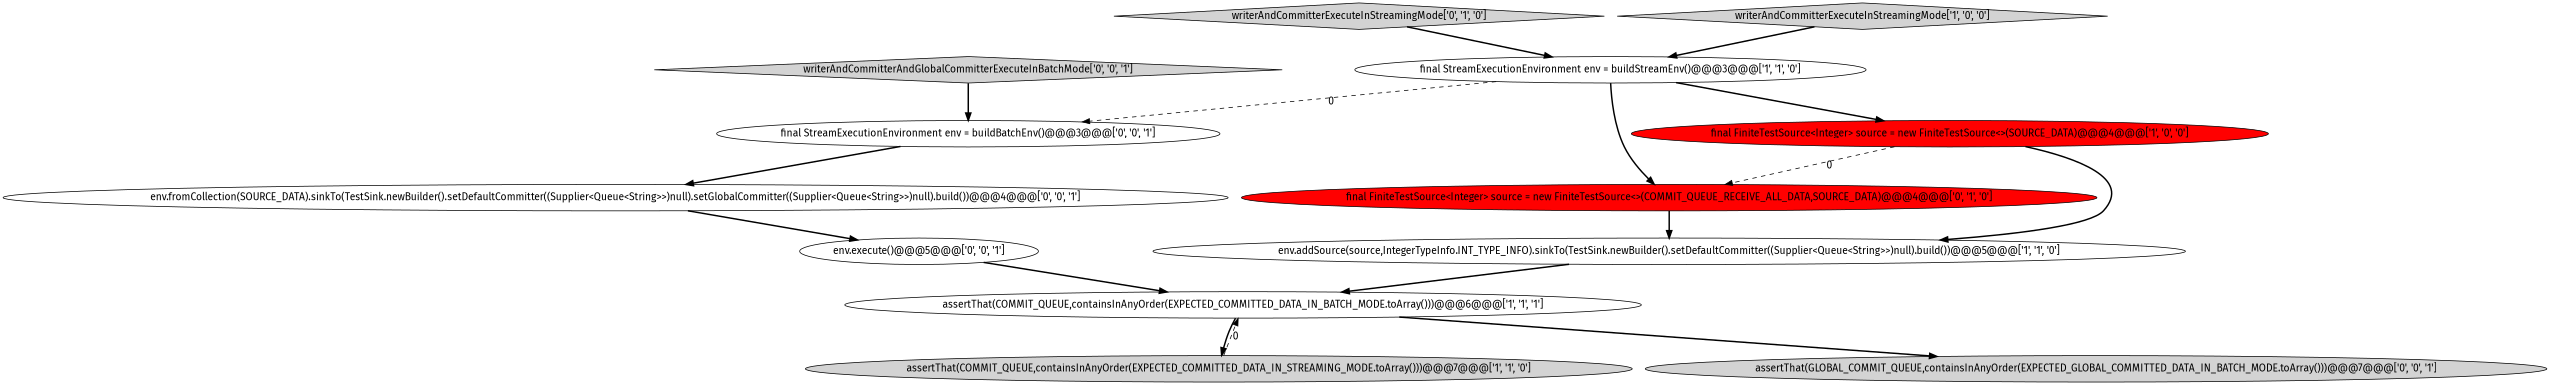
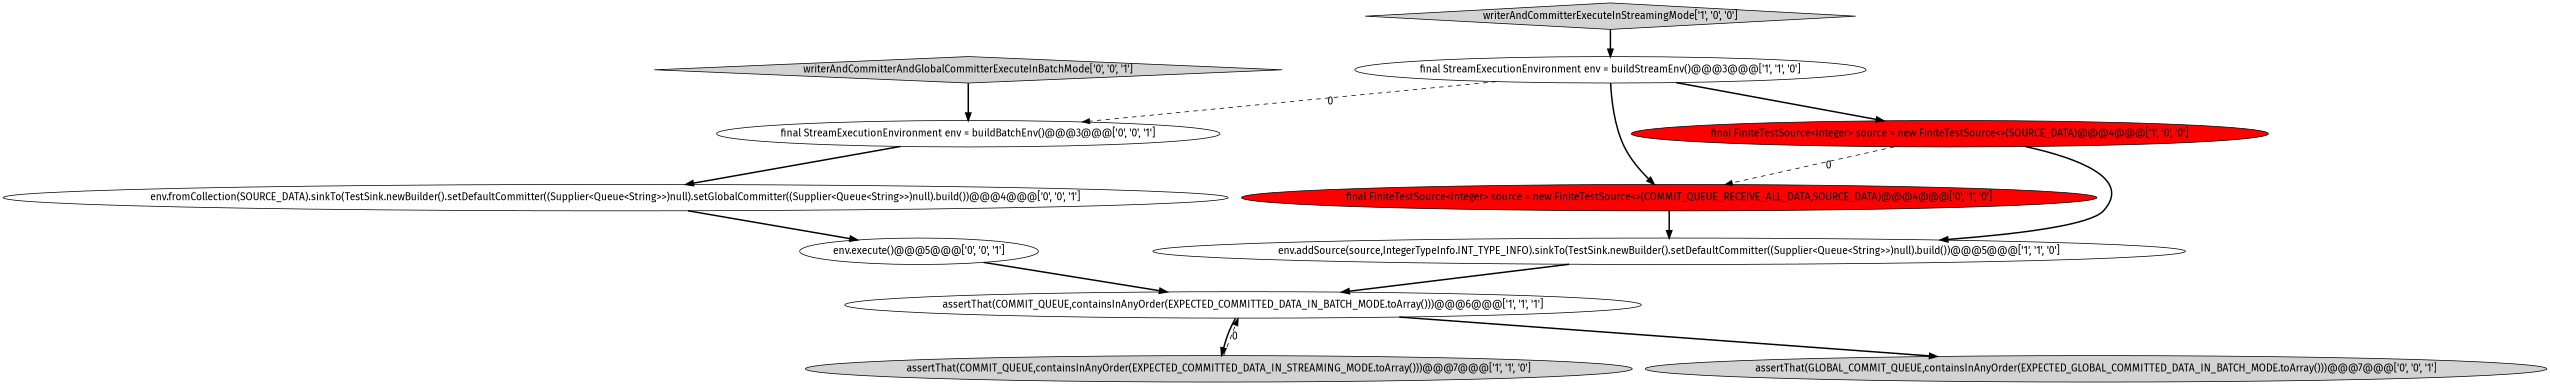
node "writerAndCommitterExecuteInStreamingMode['0', '1', '0']": removed
